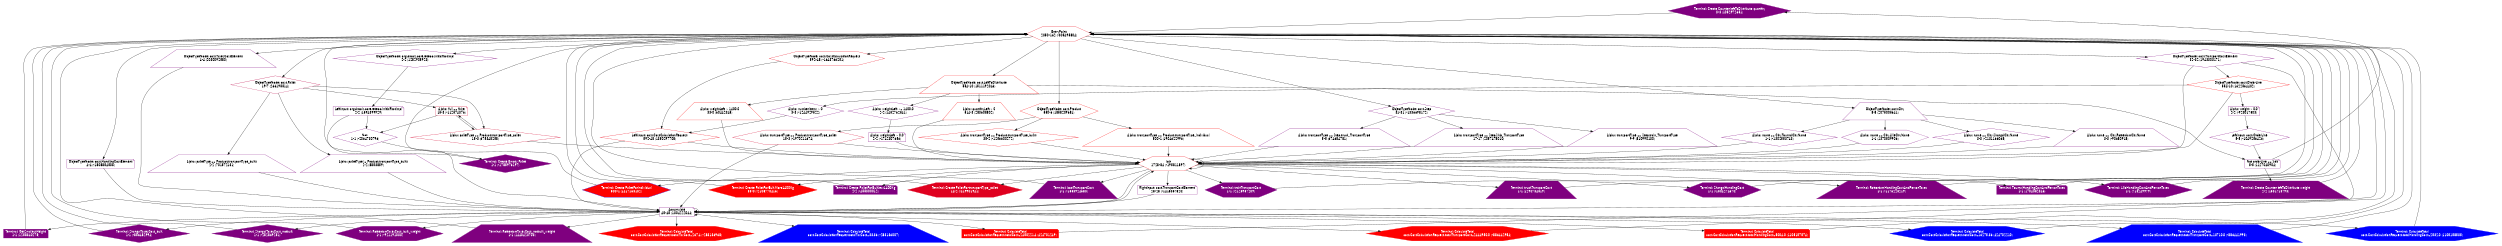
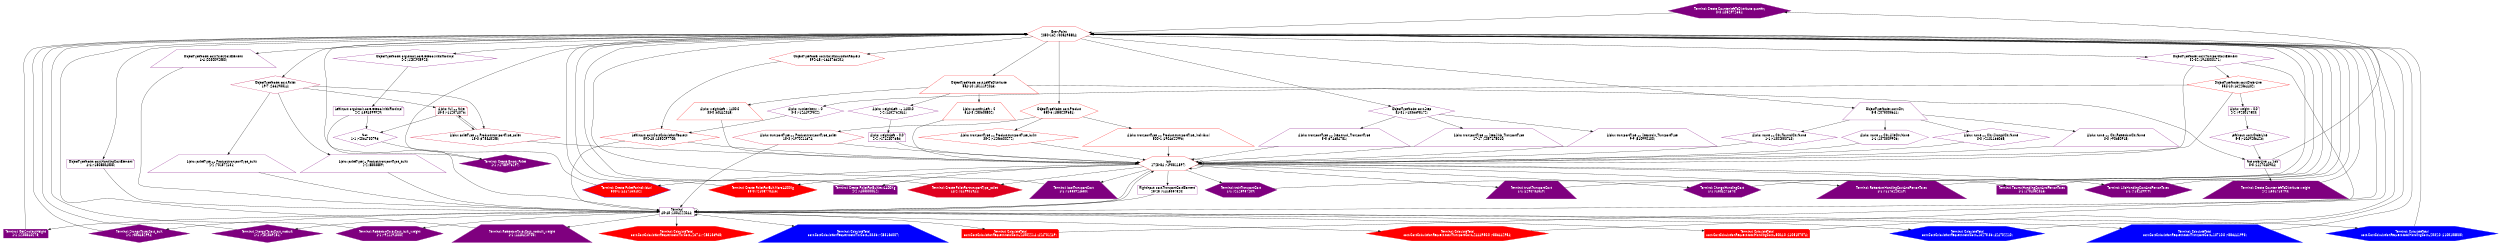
node "Accumulate 45-45 (1304222044)": label "Accumulate 45-45 (1304222044)" -> "Terminal 45-45 (1304222044)"
